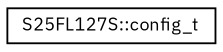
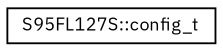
node "S25FL127S::config_t": label "S25FL127S::config_t" -> "S95FL127S::config_t"
